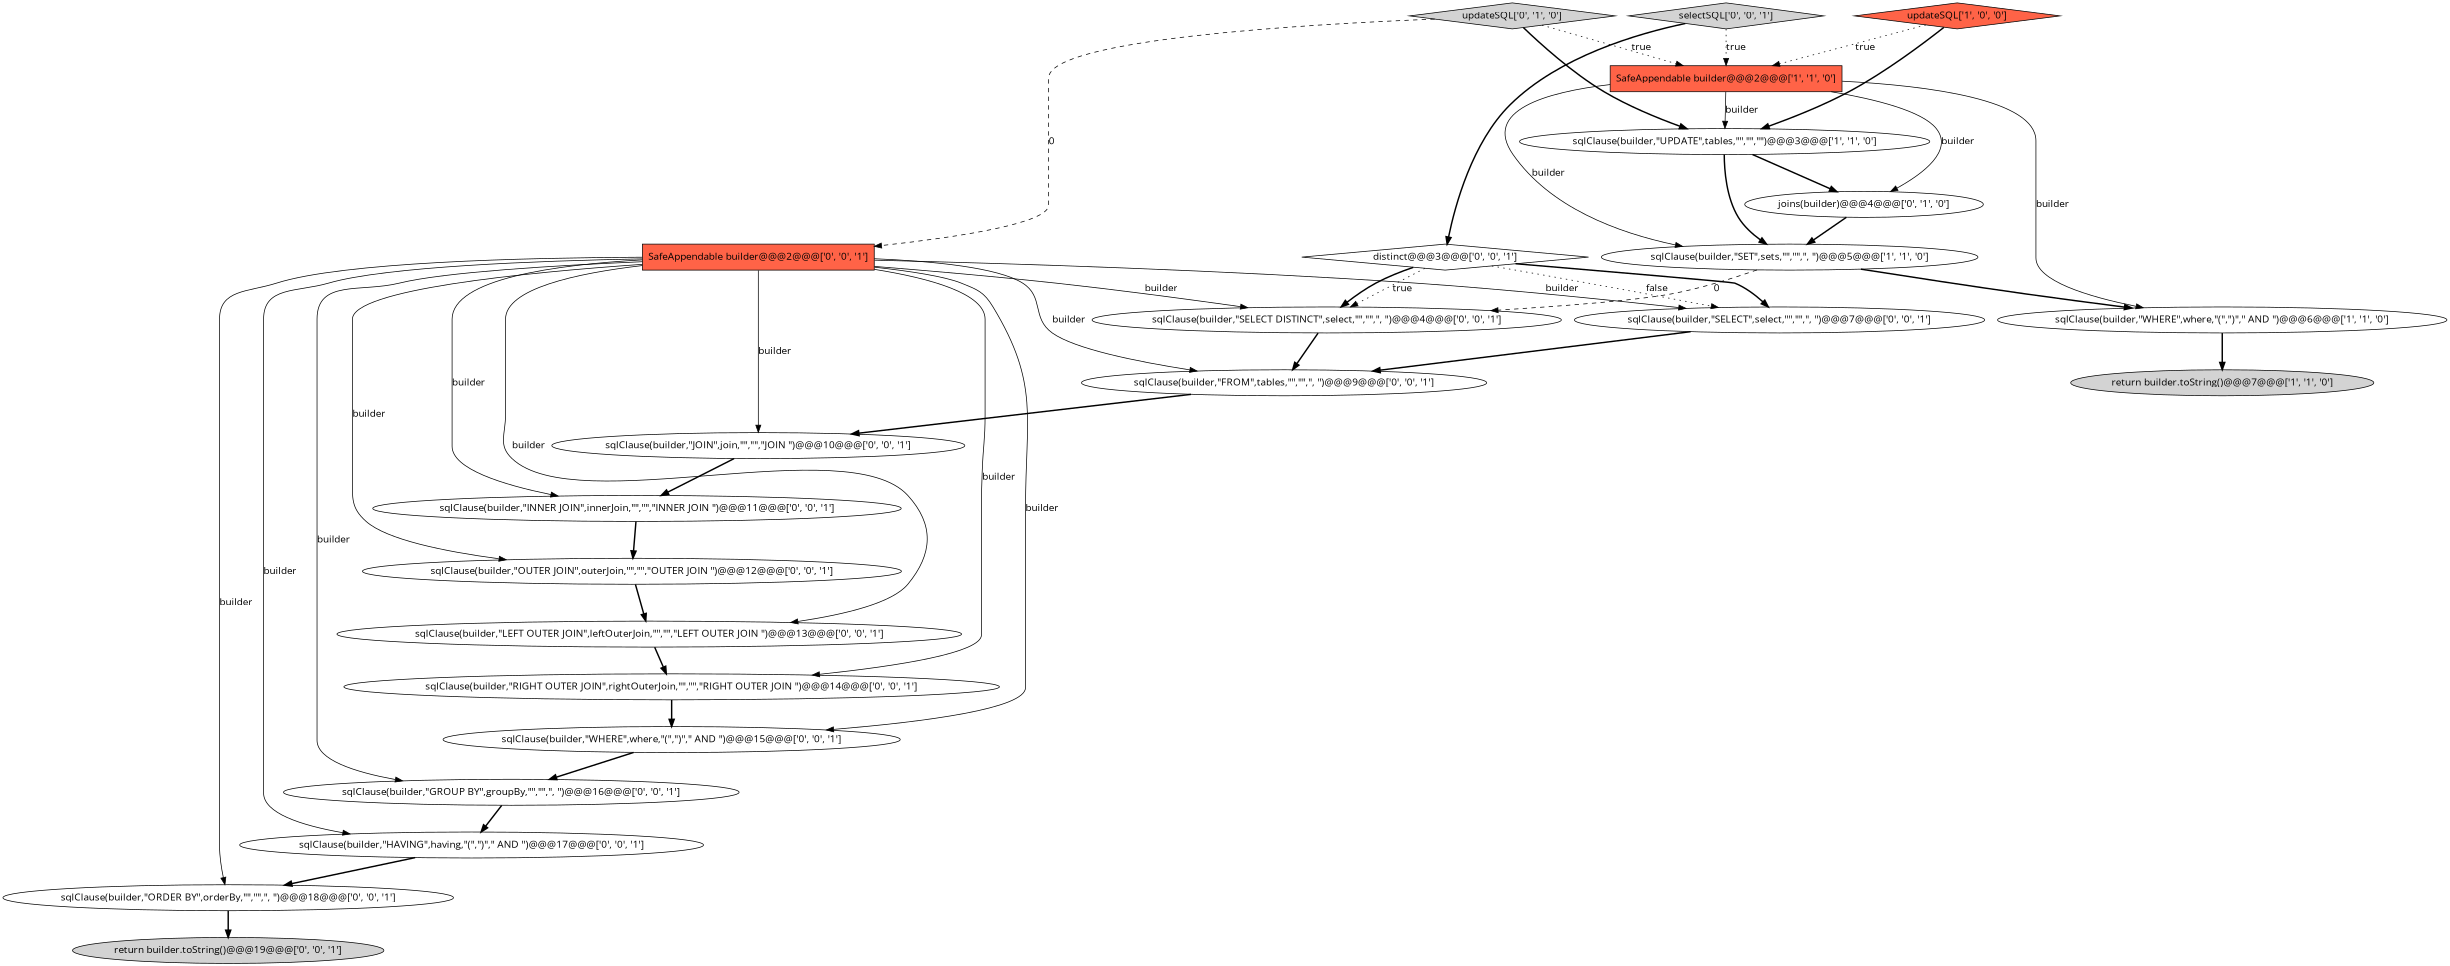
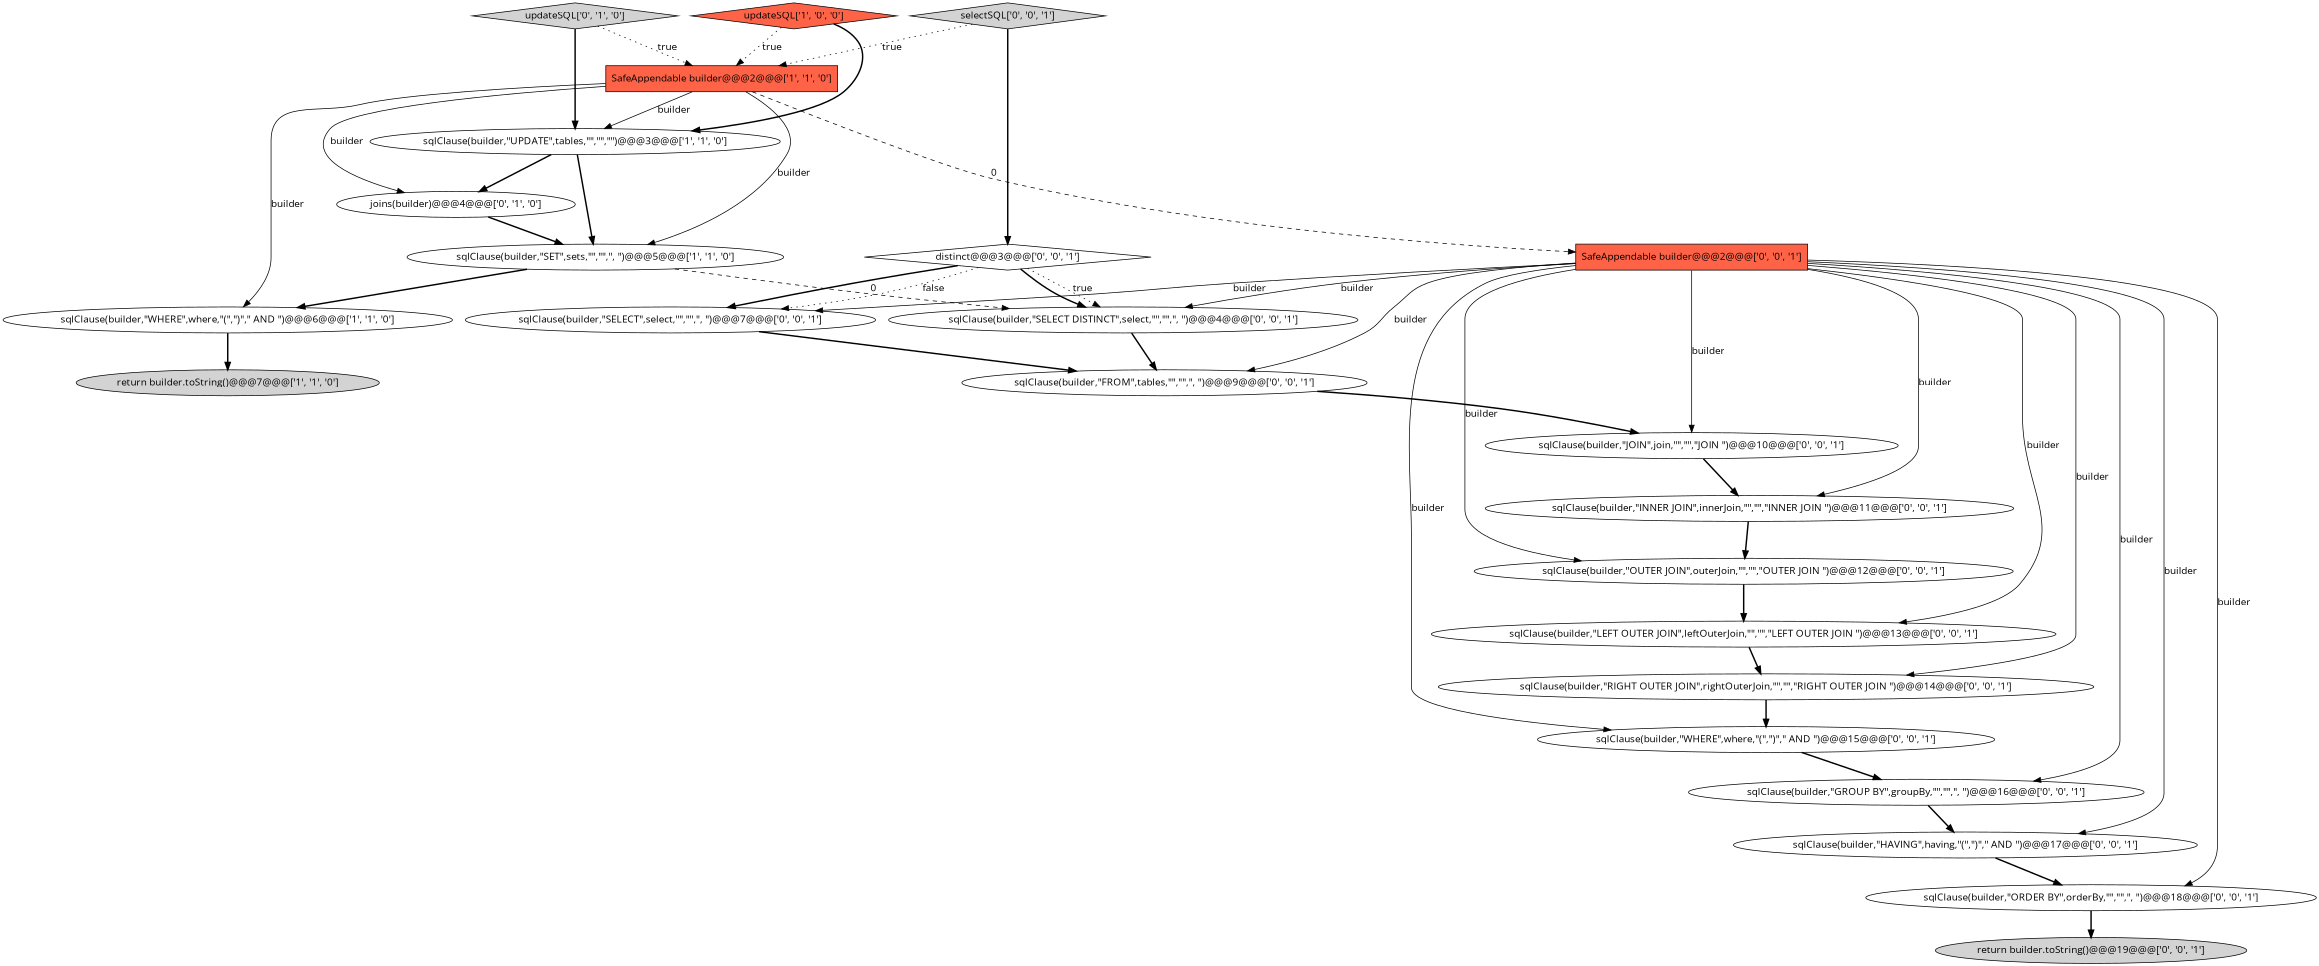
edge "updateSQL['0', '1', '0']" -> "SafeAppendable builder@@@2@@@['0', '0', '1']": now "SafeAppendable builder@@@2@@@['1', '1', '0']" -> "SafeAppendable builder@@@2@@@['0', '0', '1']"
